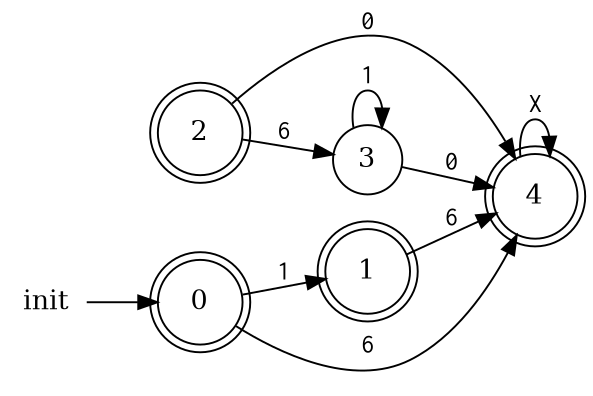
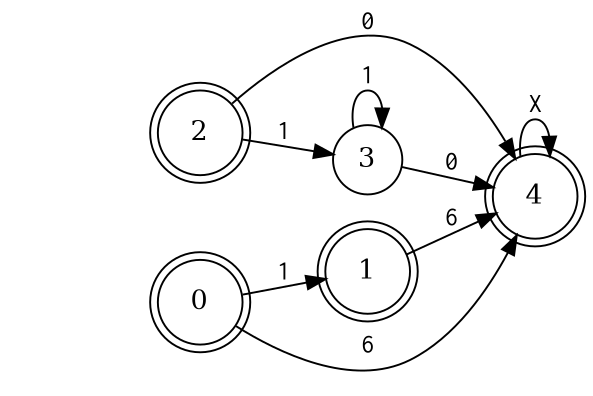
edge "2" -> "3": label "6" -> "1"
node "init": removed
